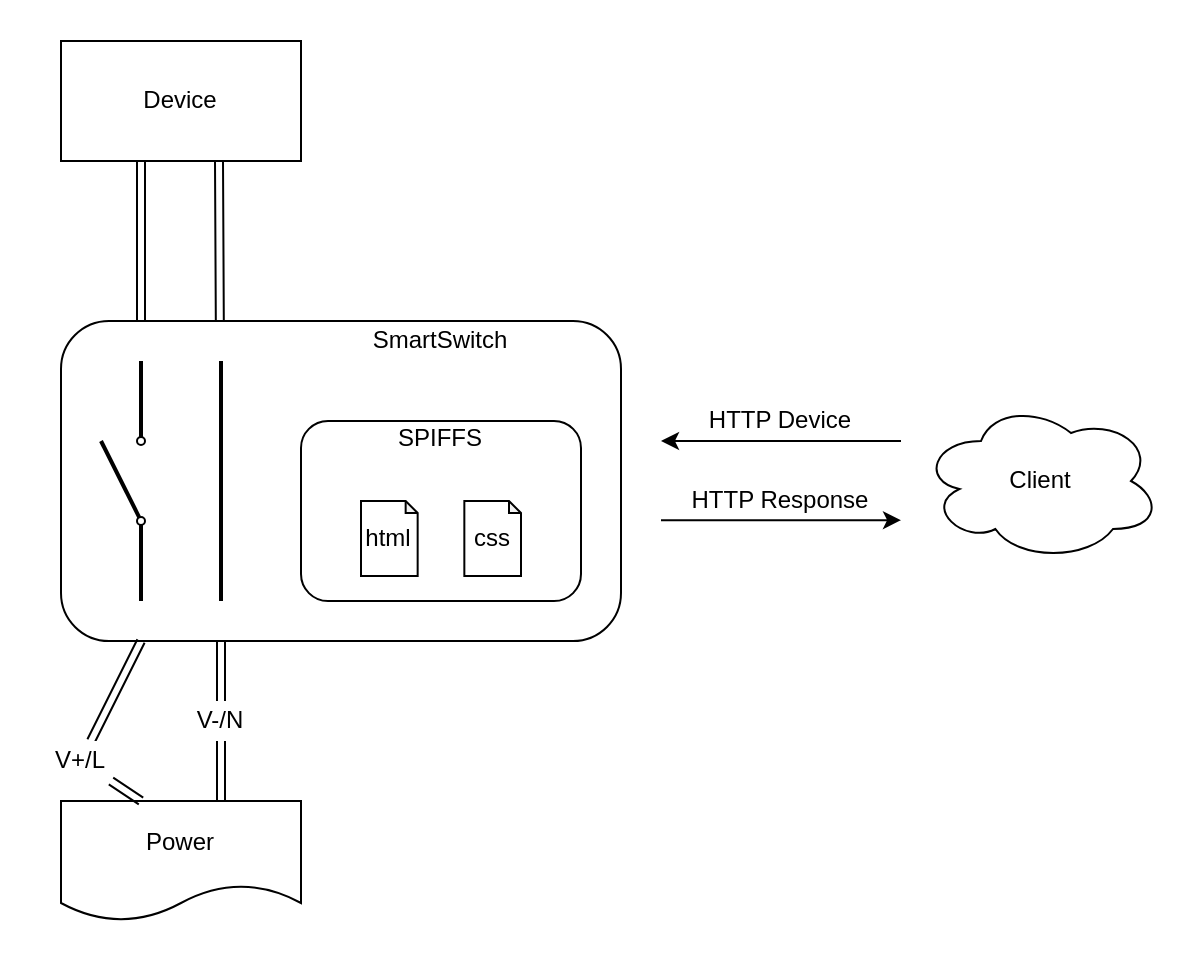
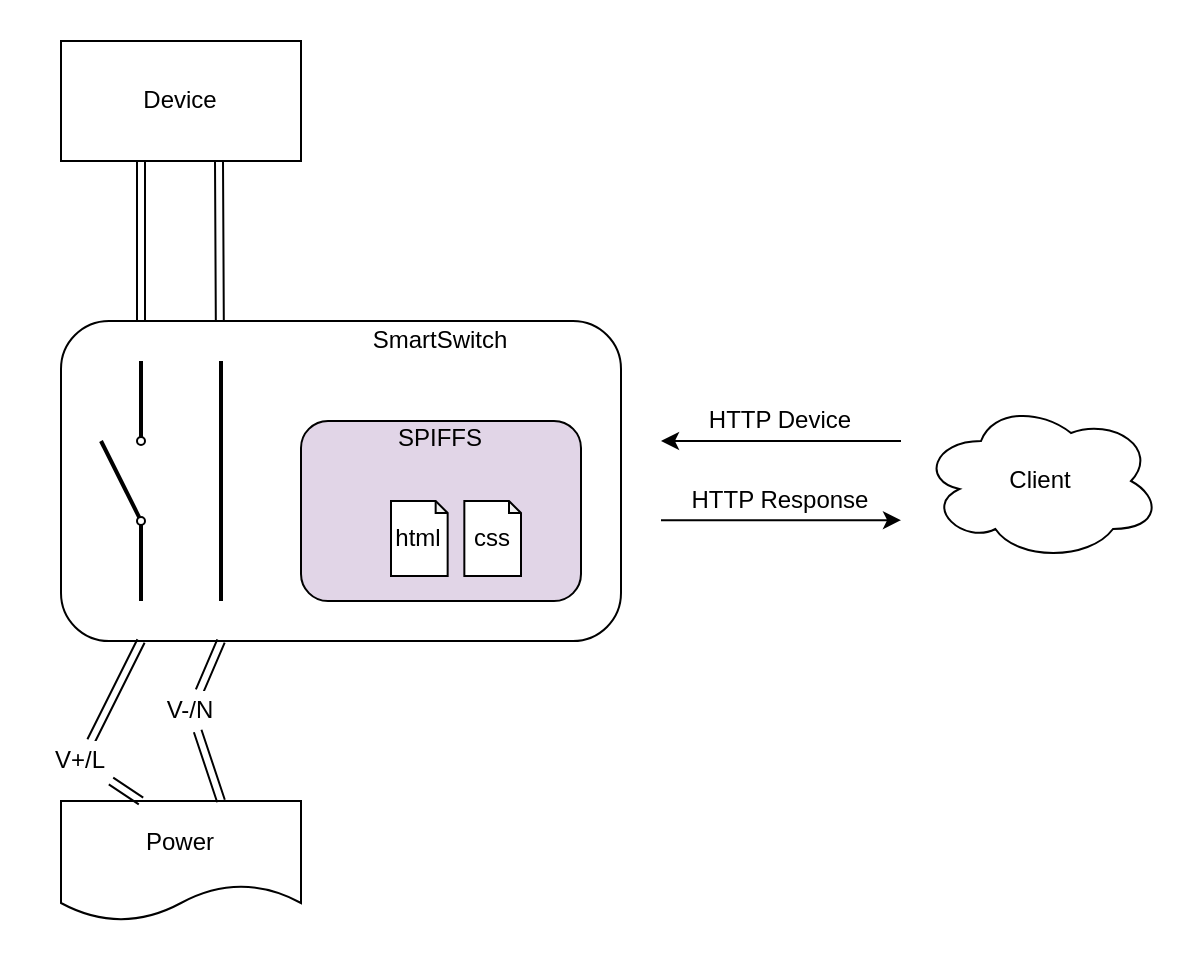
node "SPIFFS": fillcolor #ffffff -> #e1d5e7
node "html": moved (389, 539) -> (419, 539)
node "V-/N": moved (221, 721) -> (191, 711)
